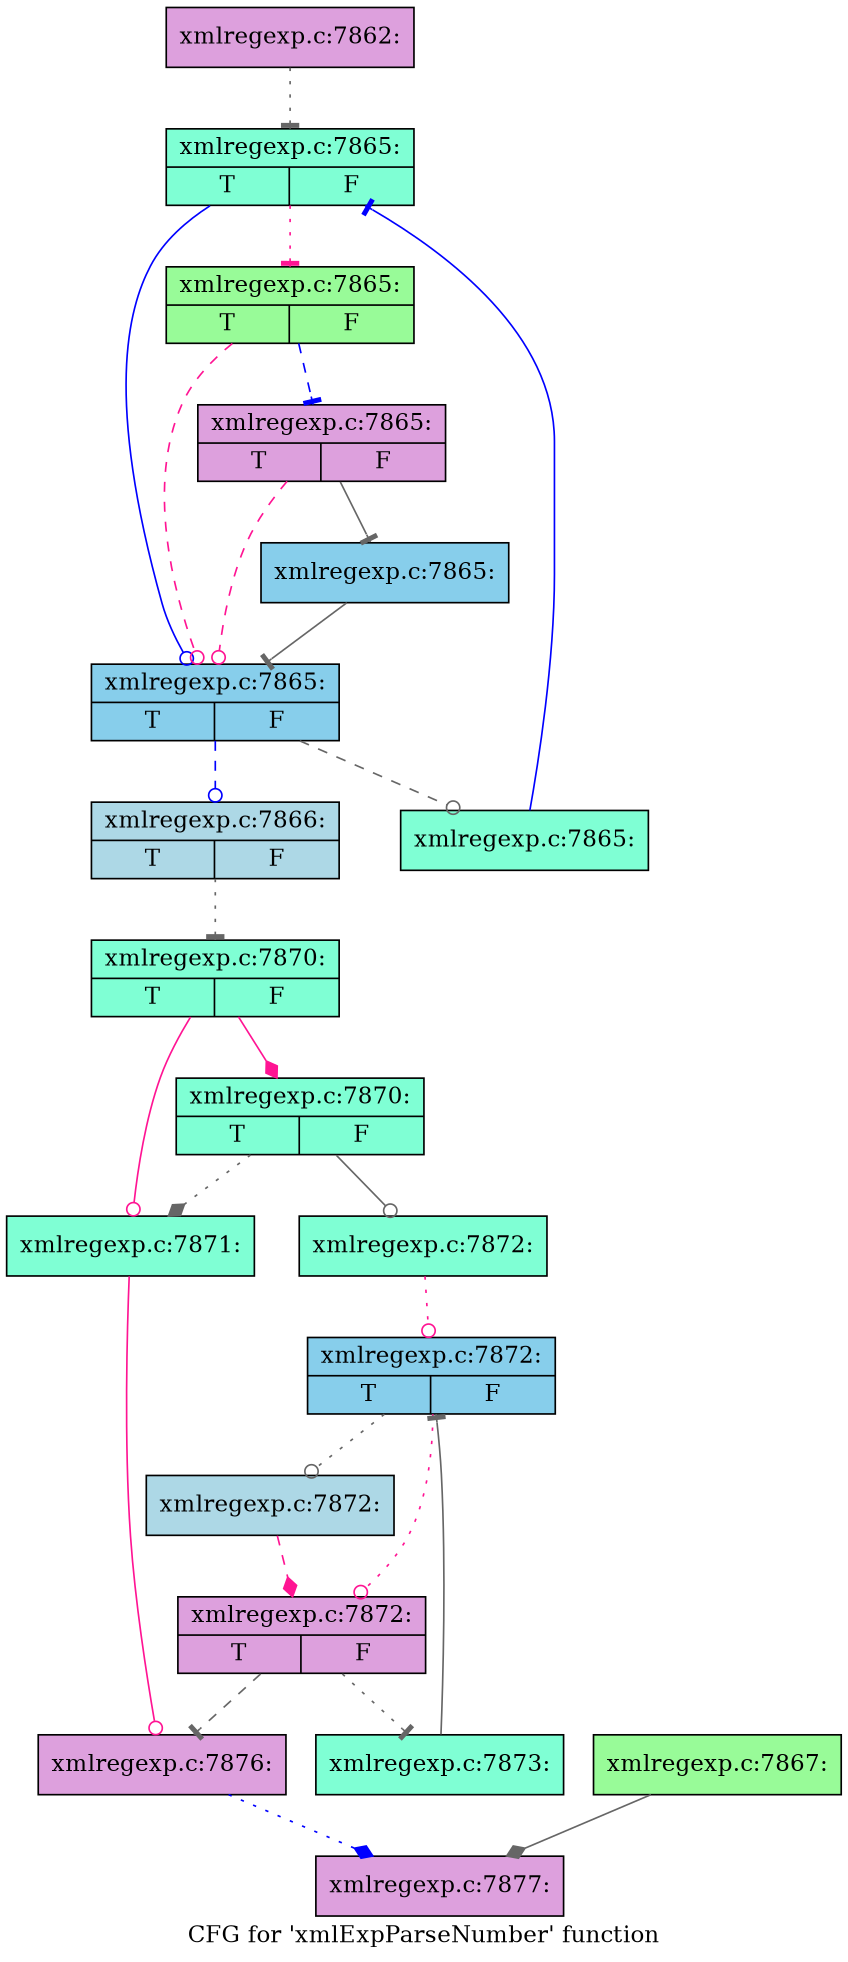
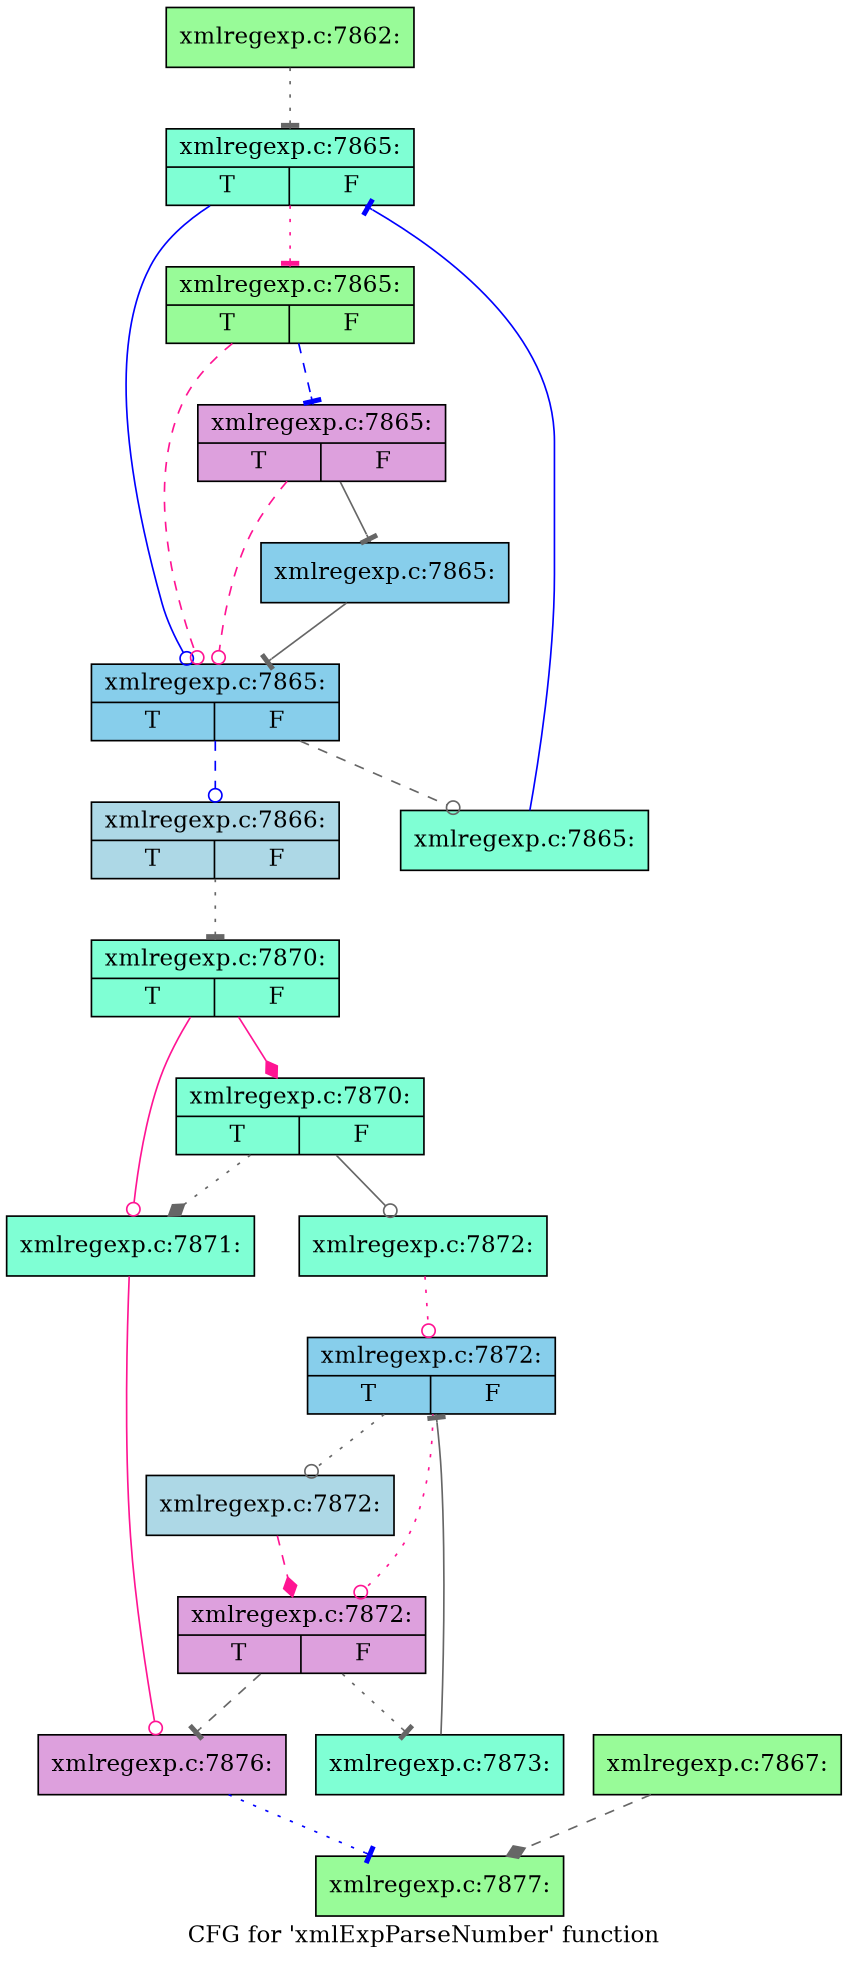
node "xmlregexp.c:7862:": fillcolor plum -> palegreen
edge "xmlregexp.c:7876:" -> "xmlregexp.c:7877:": arrowhead diamond -> tee
edge "xmlregexp.c:7867:" -> "xmlregexp.c:7877:": style solid -> dashed
node "xmlregexp.c:7877:": fillcolor plum -> palegreen
